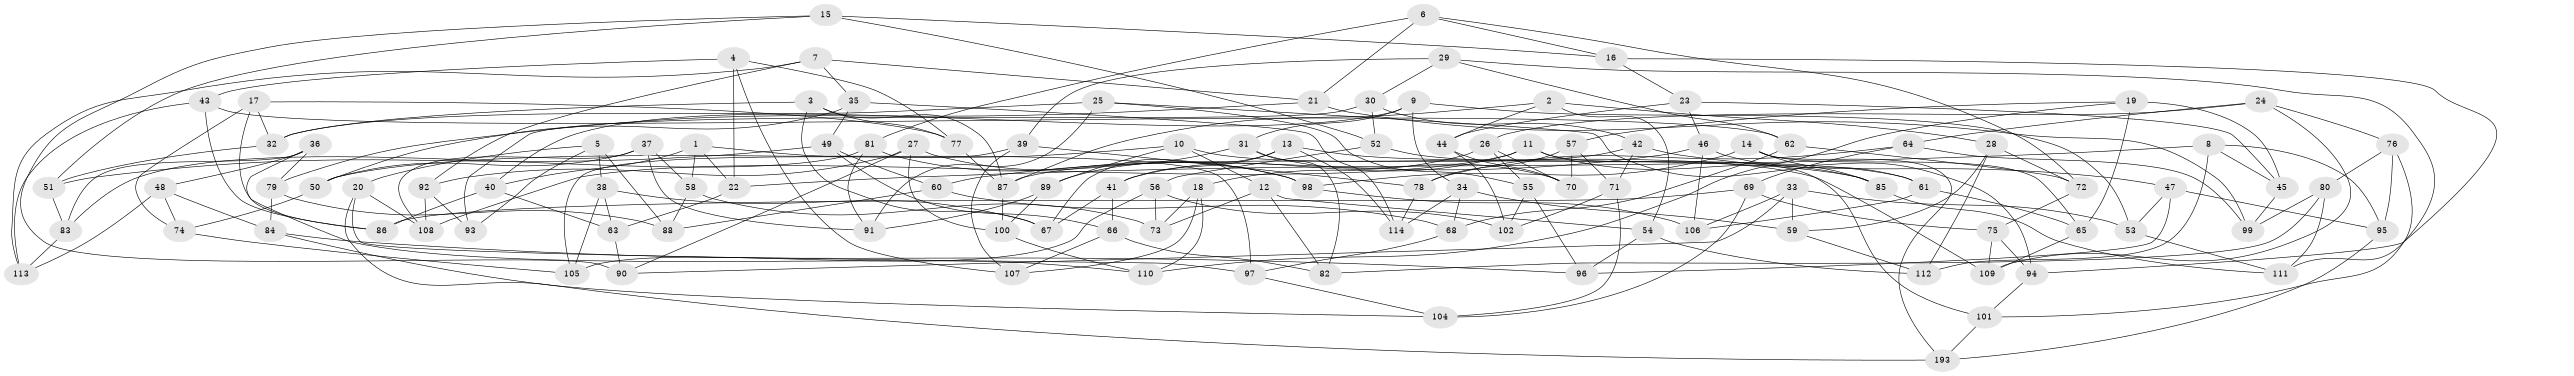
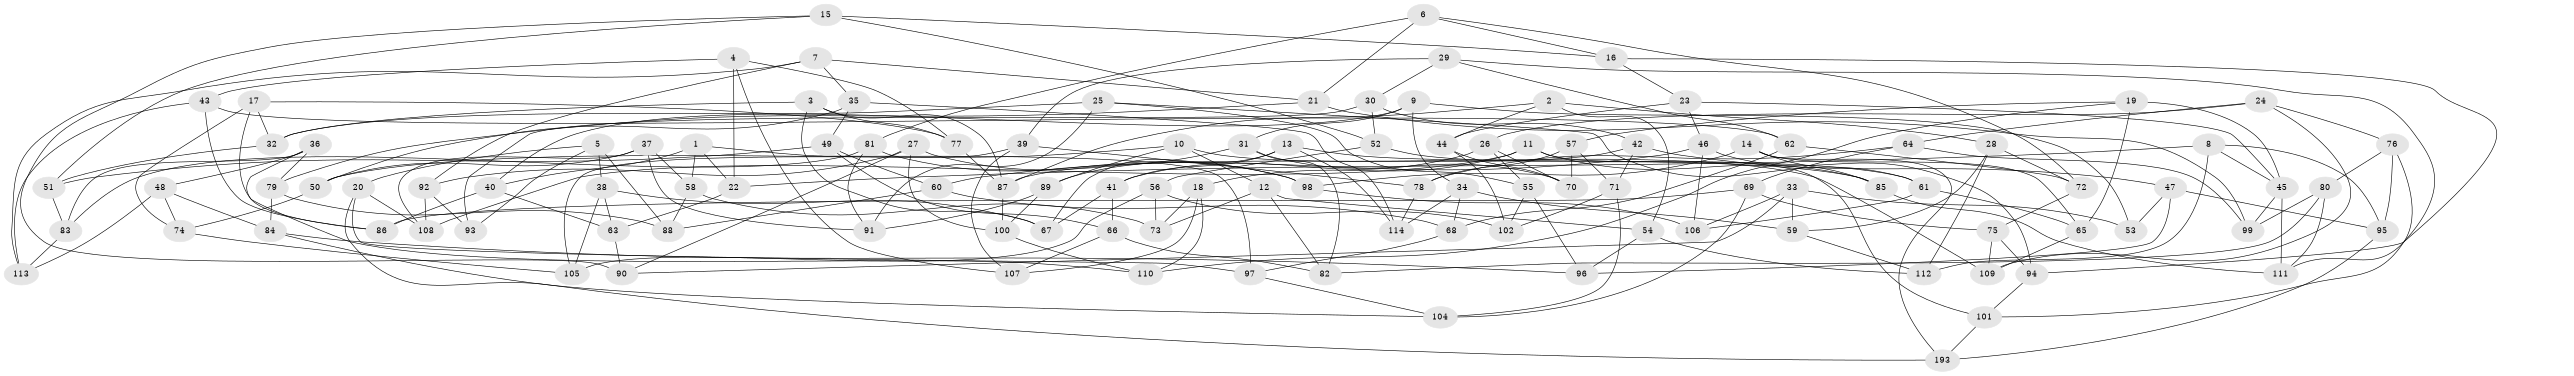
edge "53" -- "111": now "45" -- "111"
